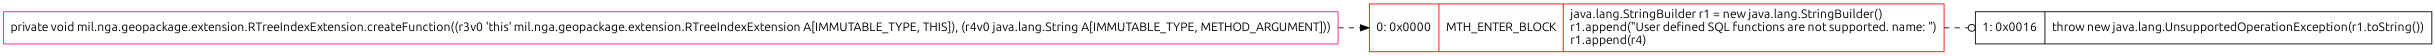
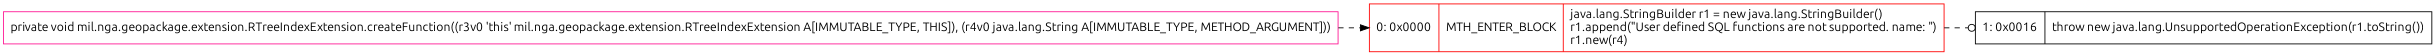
node "0: 0x0000": text "r1.append(r4)" -> "r1.new(r4)"
